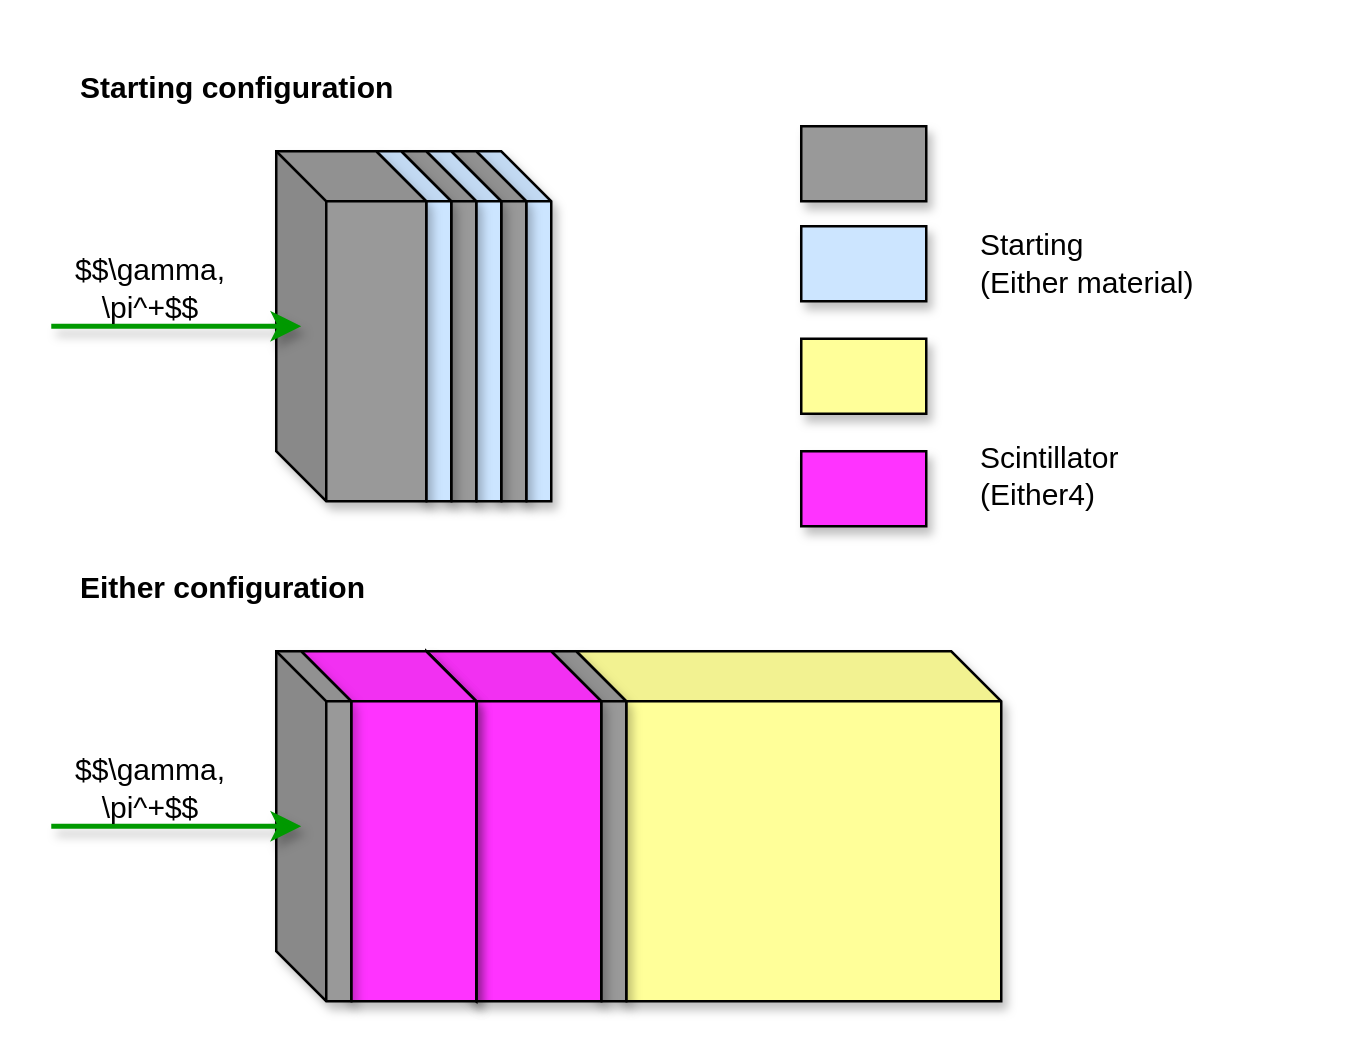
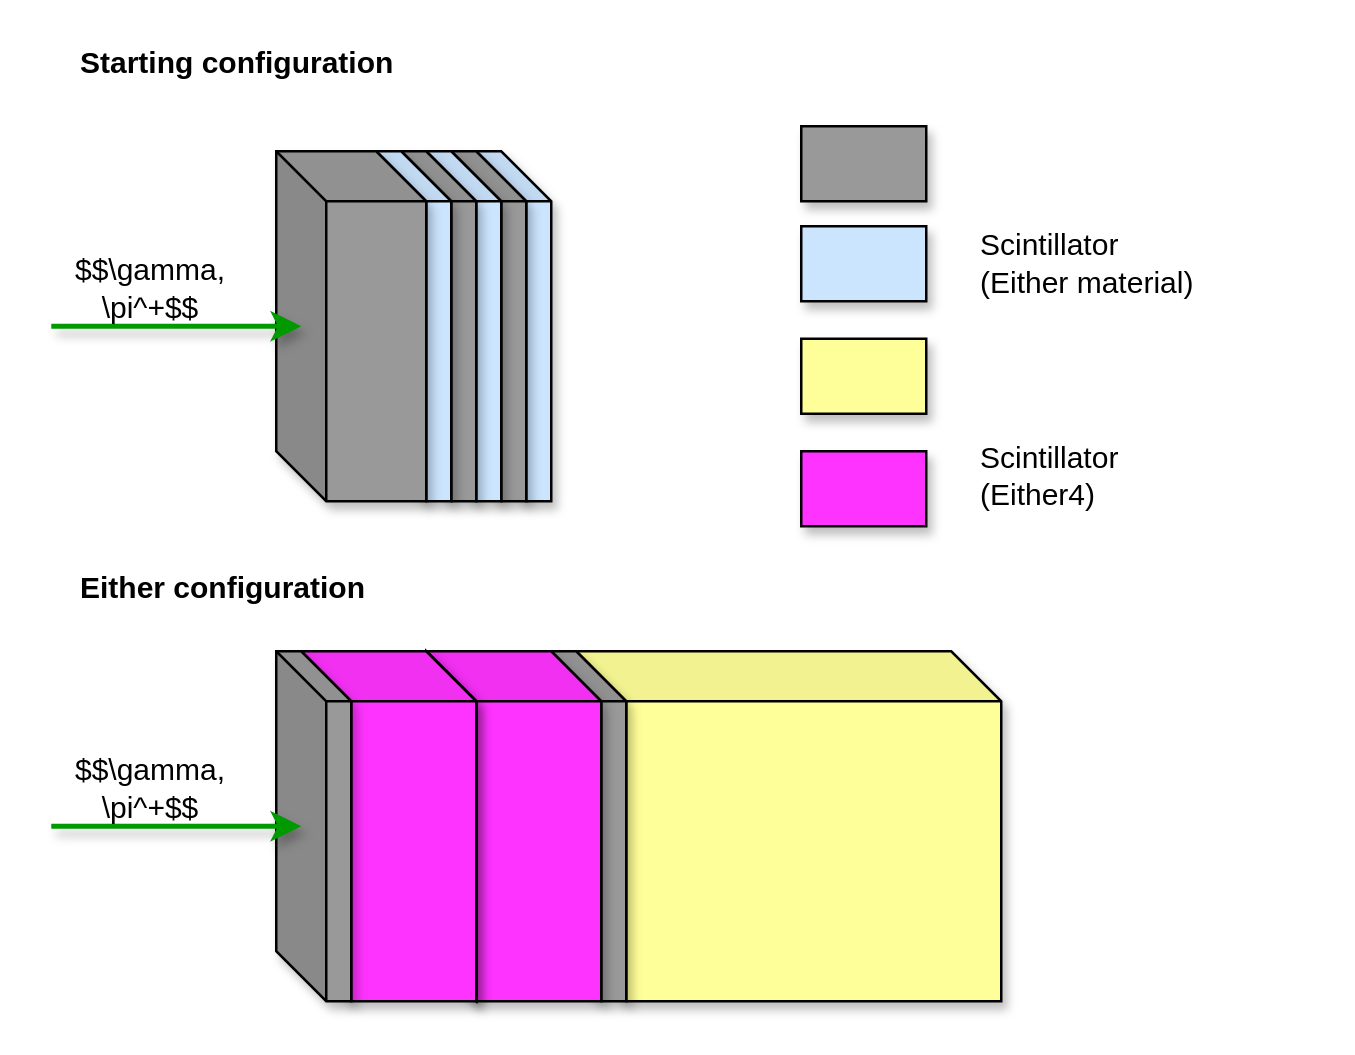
node "Starting configuration": moved (276, 89) -> (276, 64)
node "Starting (Either material)": label "Starting (Either material)" -> "Scintillator (Either material)"
